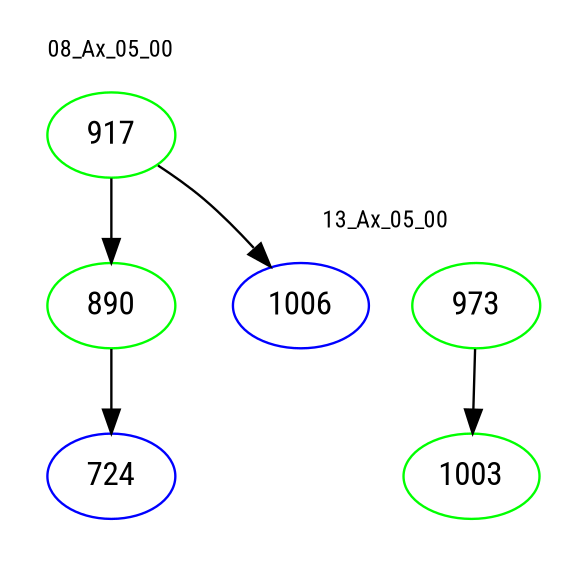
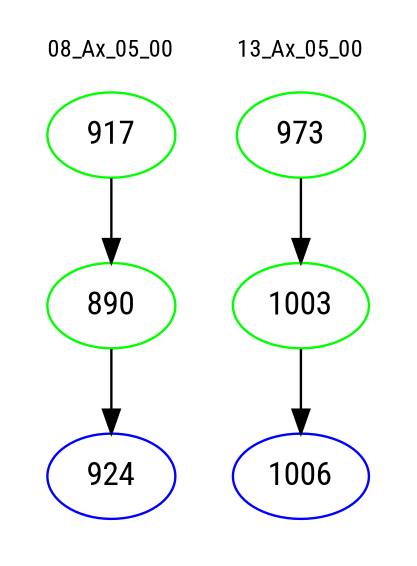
edge "917" -> "1006": now "1003" -> "1006"
node "724": label "724" -> "924"
